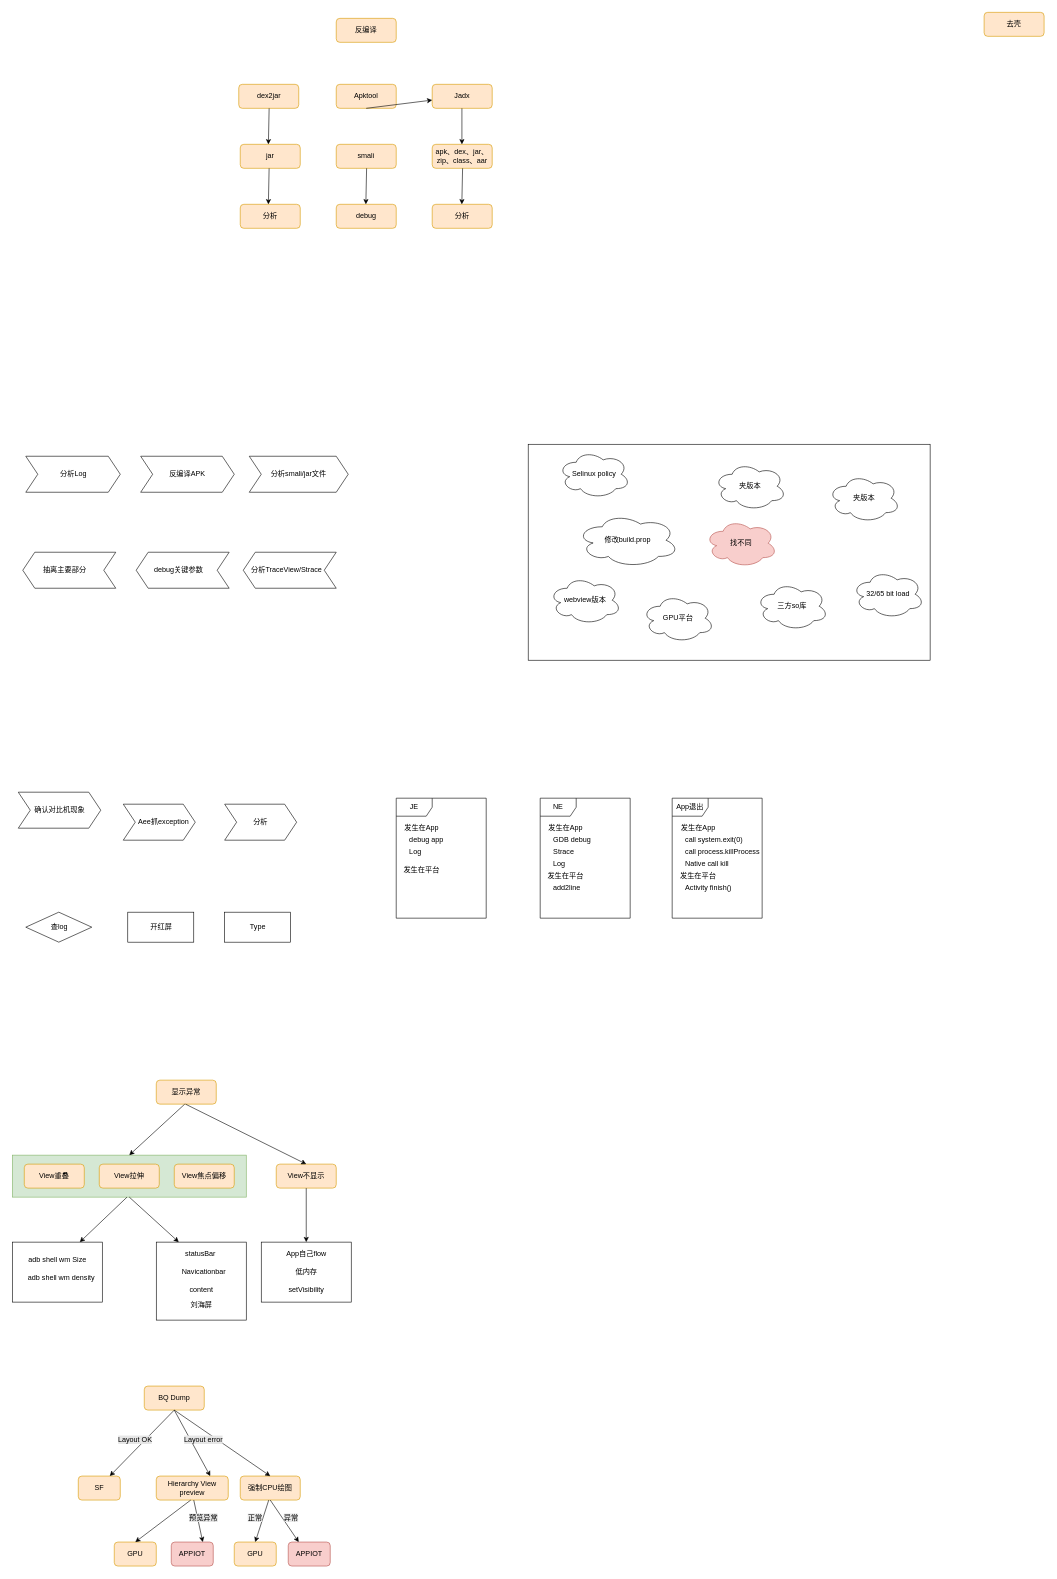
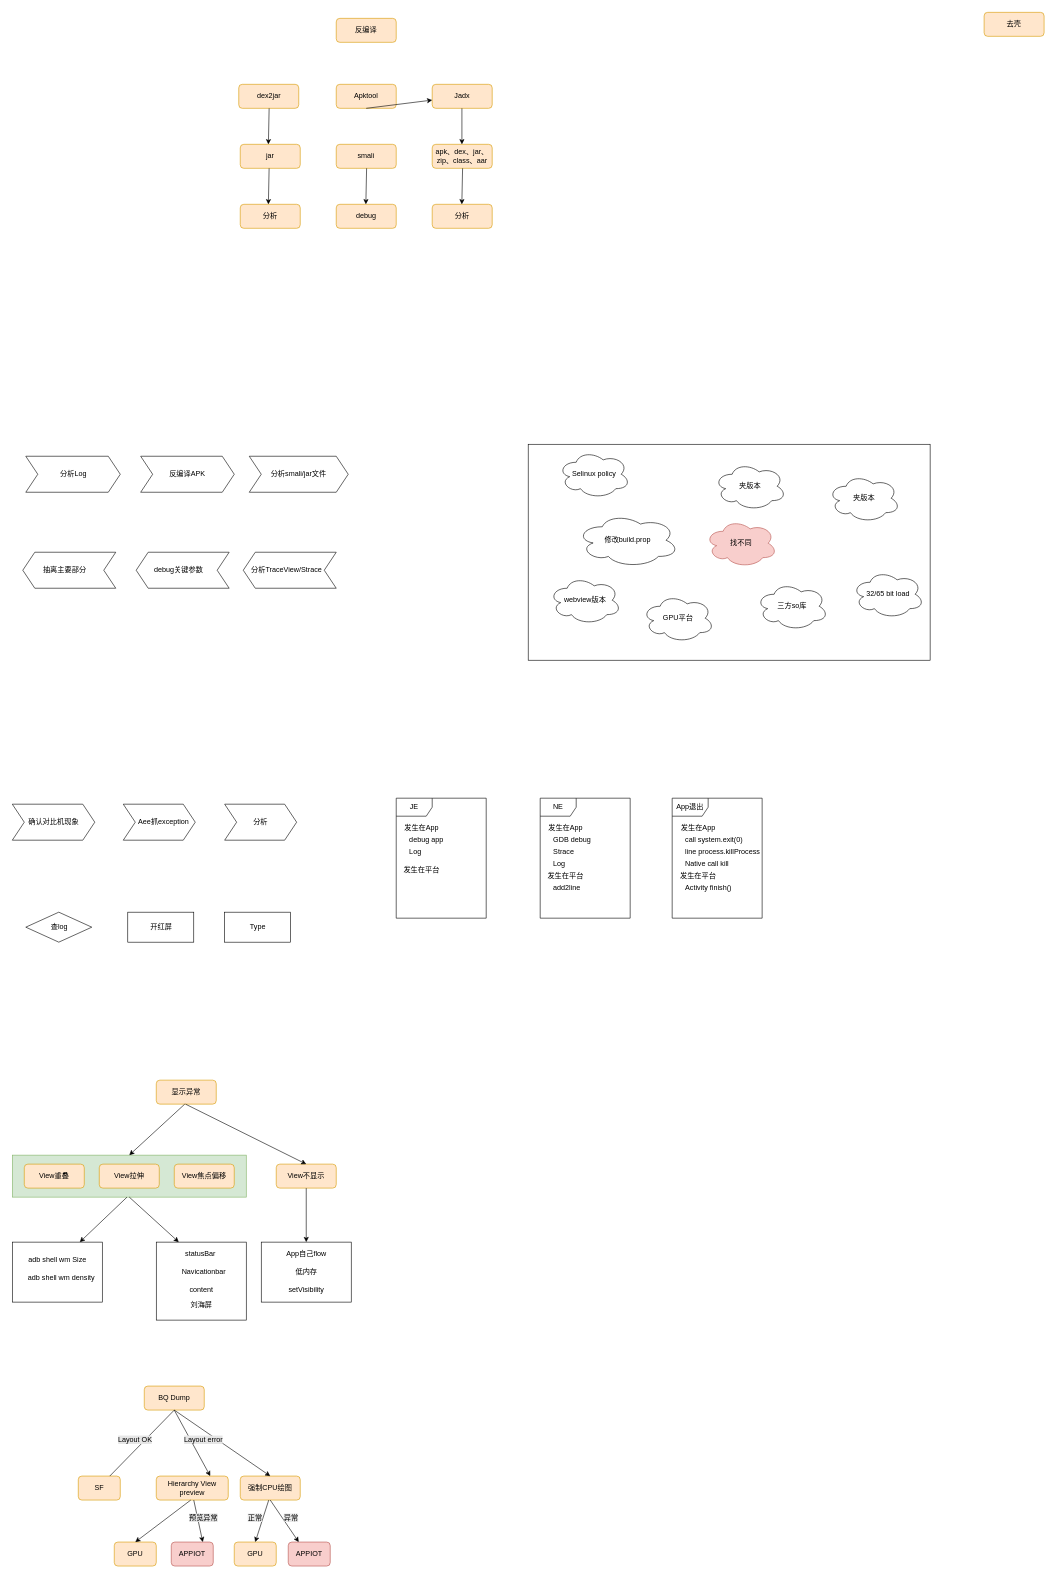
node "确认对比机现象": moved (60, 810) -> (54, 822)
node "call process.killProcess": label "call process.killProcess" -> "line process.killProcess"
edge "BQ Dump" -> "SF": arrowhead classic -> none
